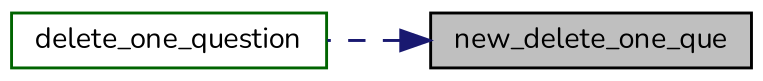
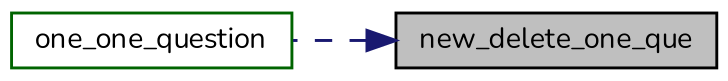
node "delete_one_question": label "delete_one_question" -> "one_one_question"
